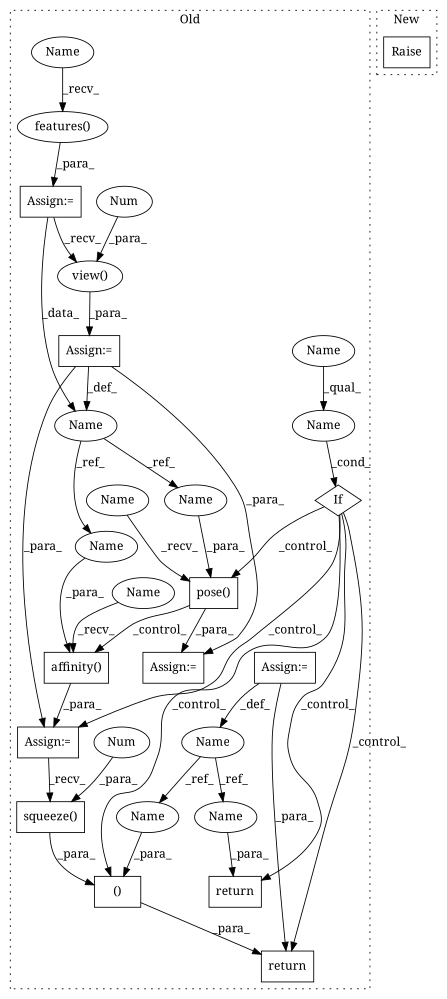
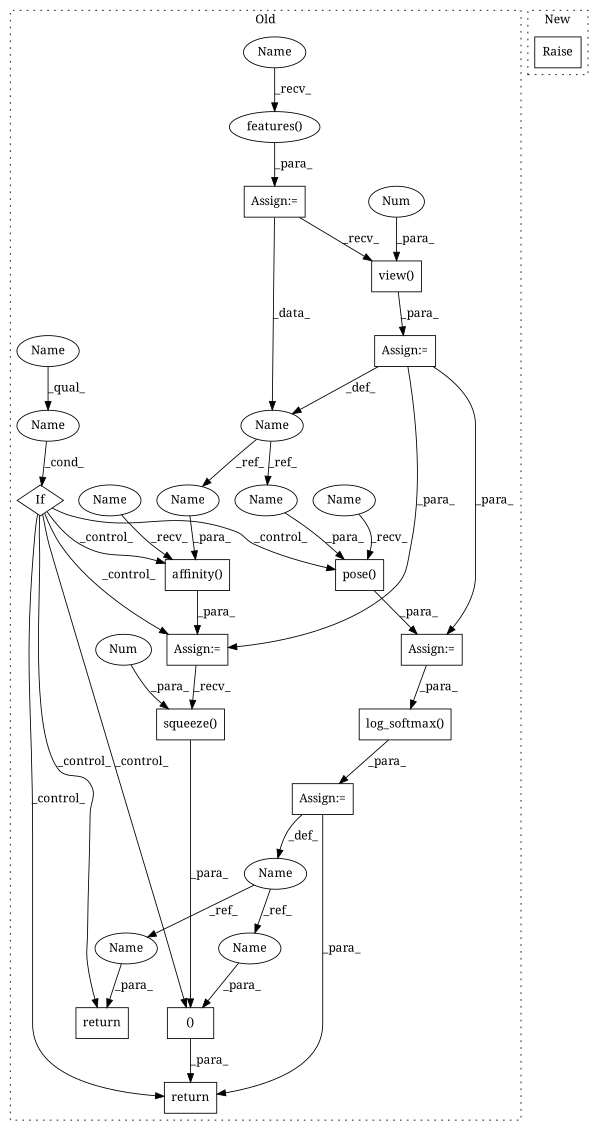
node "view()": shape ellipse -> box
edge "pose()" -> "affinity()": now "If" -> "affinity()"
node "log_softmax()": added
